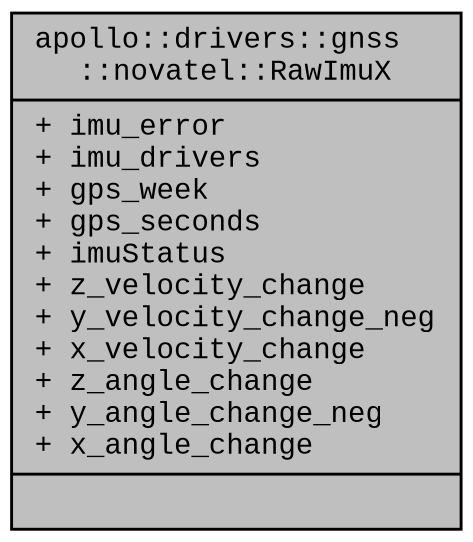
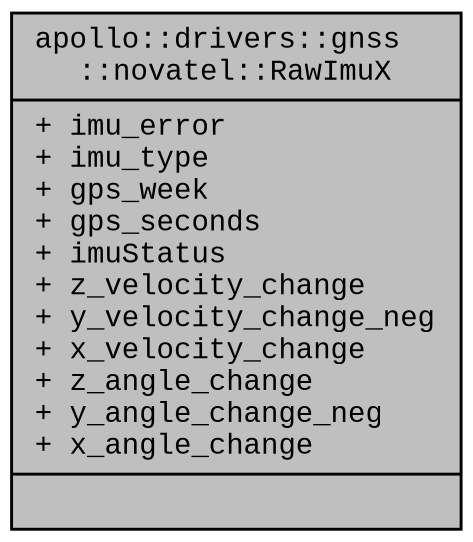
node "apollo::drivers::gnss": text "+ imu_drivers" -> "+ imu_type"
